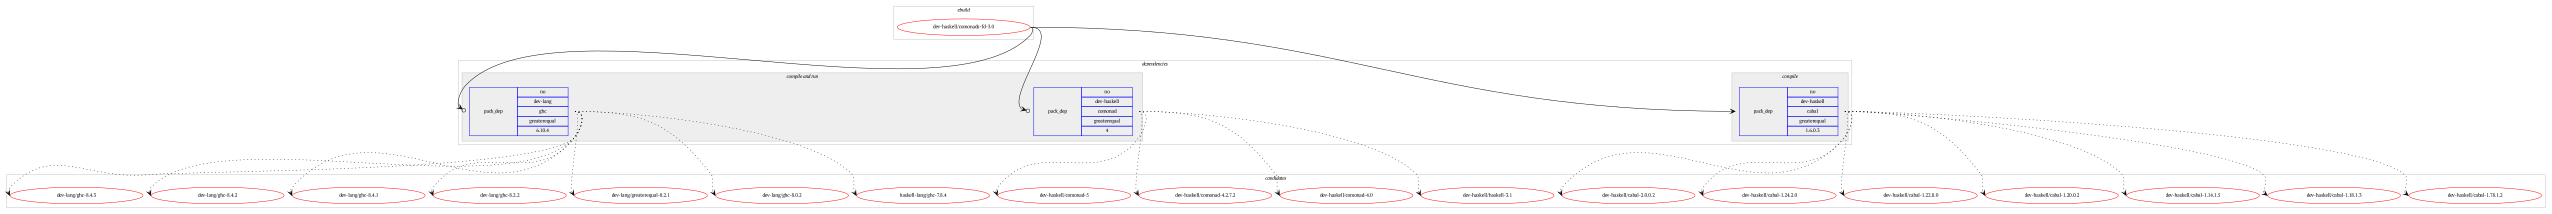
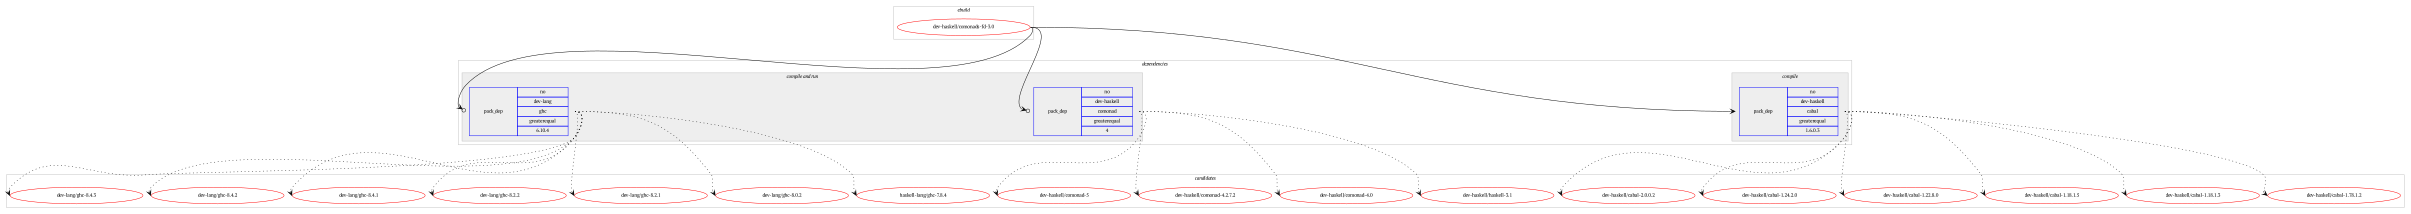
node "dev-lang/greaterequal-8.2.1": label "dev-lang/greaterequal-8.2.1" -> "dev-lang/ghc-8.2.1"
node "dev-haskell/cabal-1.20.0.2": removed
node "dev-haskell/cabal-1.14.1.5": label "dev-haskell/cabal-1.14.1.5" -> "dev-haskell/cabal-1.18.1.5"
